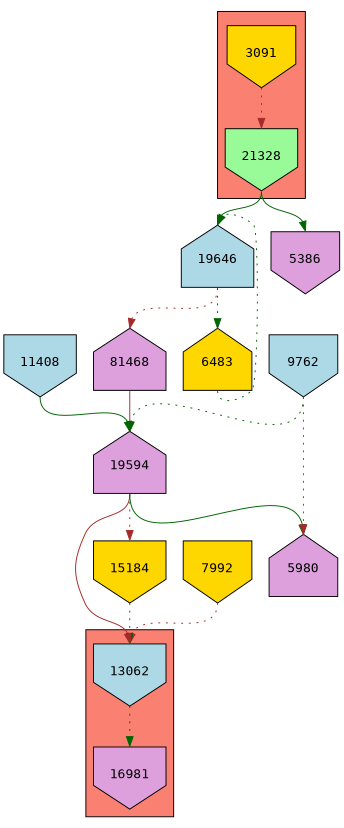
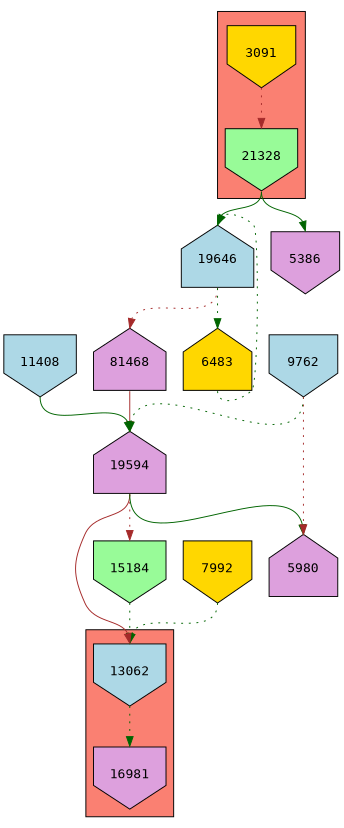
node "15184": fillcolor gold -> palegreen
edge "7992" -> "13062": color brown -> darkgreen
